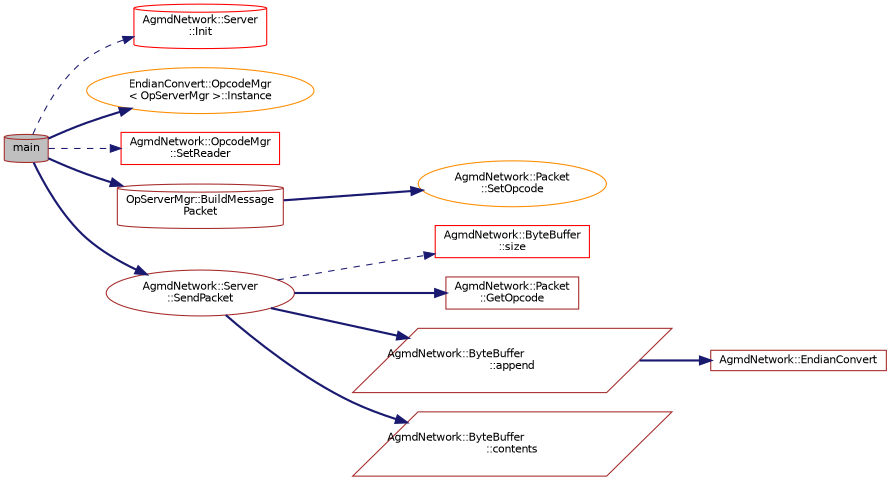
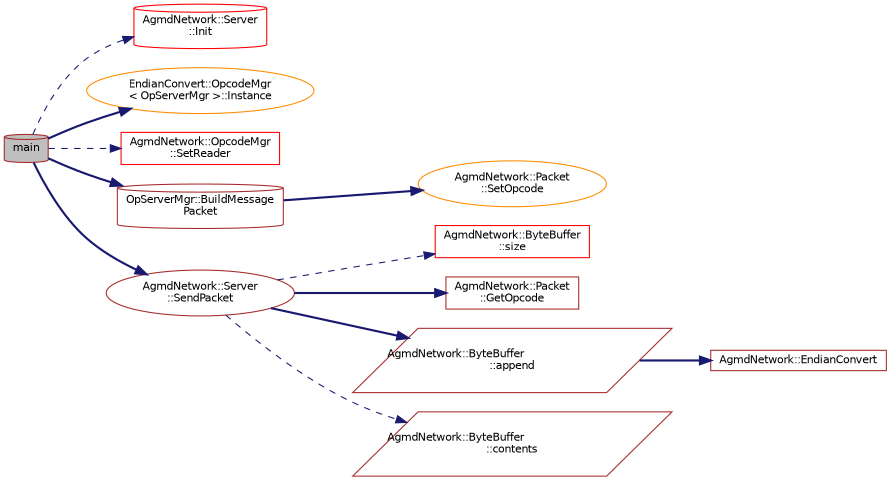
edge "AgmdNetwork::Server ::SendPacket" -> "AgmdNetwork::ByteBuffer ::contents": style bold -> dashed
